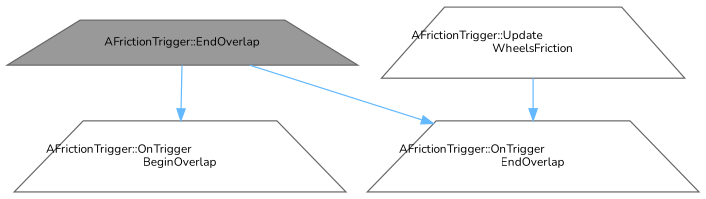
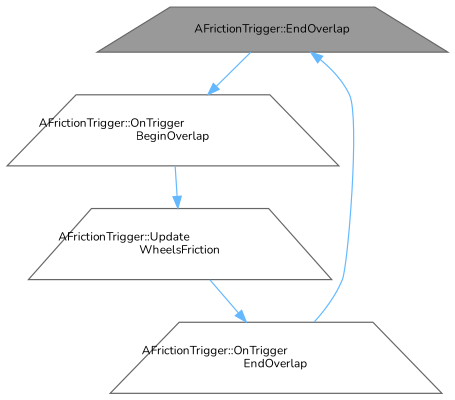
edge "AFrictionTrigger::EndOverlap" -> "AFrictionTrigger::OnTrigger EndOverlap": reversed
edge "AFrictionTrigger::OnTrigger BeginOverlap" -> "AFrictionTrigger::Update WheelsFriction": added
